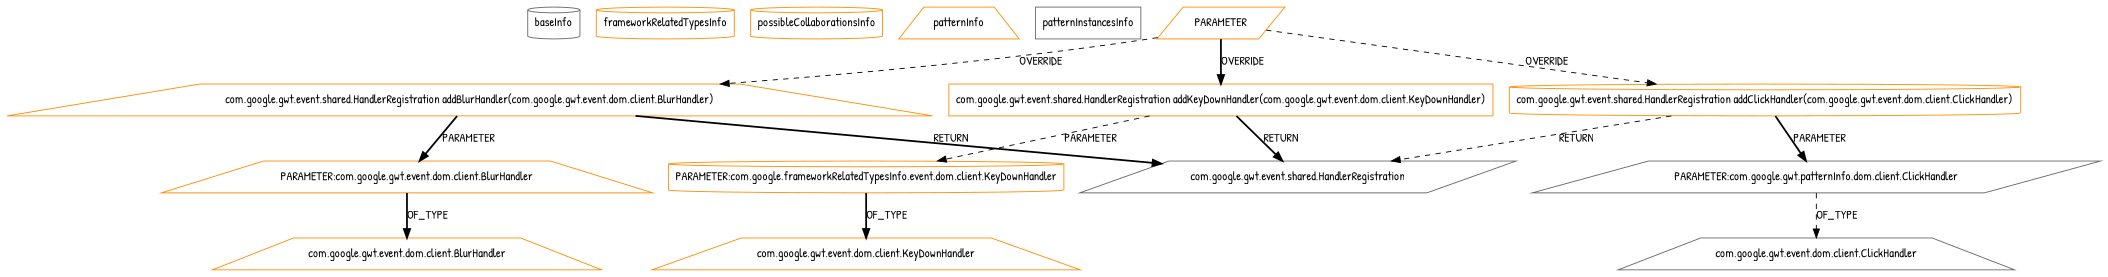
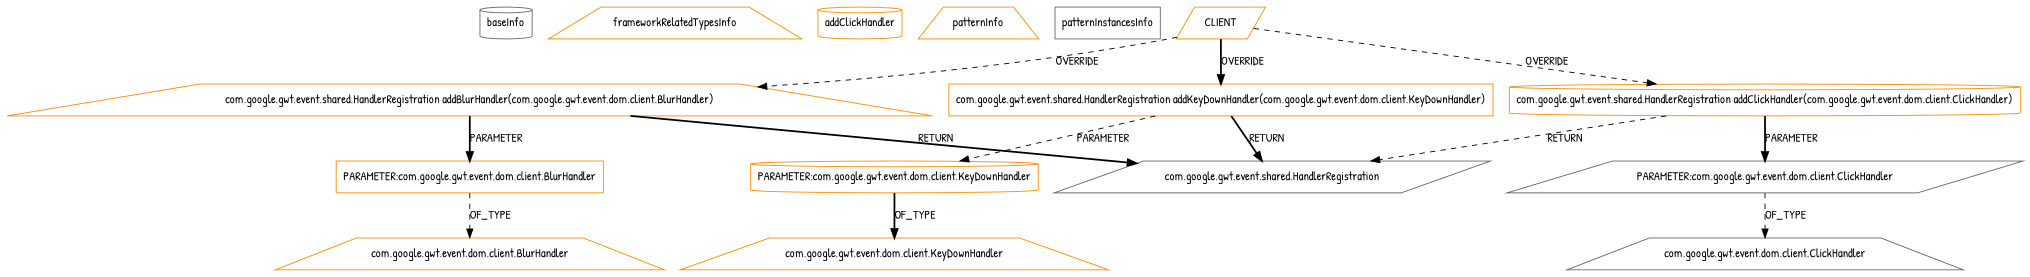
node "frameworkRelatedTypesInfo": shape cylinder -> trapezium
node "possibleCollaborationsInfo": label "possibleCollaborationsInfo" -> "addClickHandler"
node "PARAMETER": label "PARAMETER" -> "CLIENT"
node "PARAMETER:com.google.gwt.event.dom.client.BlurHandler": shape trapezium -> box
node "PARAMETER:com.google.frameworkRelatedTypesInfo.event.dom.client.KeyDownHandler": label "PARAMETER:com.google.frameworkRelatedTypesInfo.event.dom.client.KeyDownHandler" -> "PARAMETER:com.google.gwt.event.dom.client.KeyDownHandler"
node "PARAMETER:com.google.gwt.patternInfo.dom.client.ClickHandler": label "PARAMETER:com.google.gwt.patternInfo.dom.client.ClickHandler" -> "PARAMETER:com.google.gwt.event.dom.client.ClickHandler"
edge "PARAMETER:com.google.gwt.event.dom.client.BlurHandler" -> "com.google.gwt.event.dom.client.BlurHandler": style bold -> dashed
